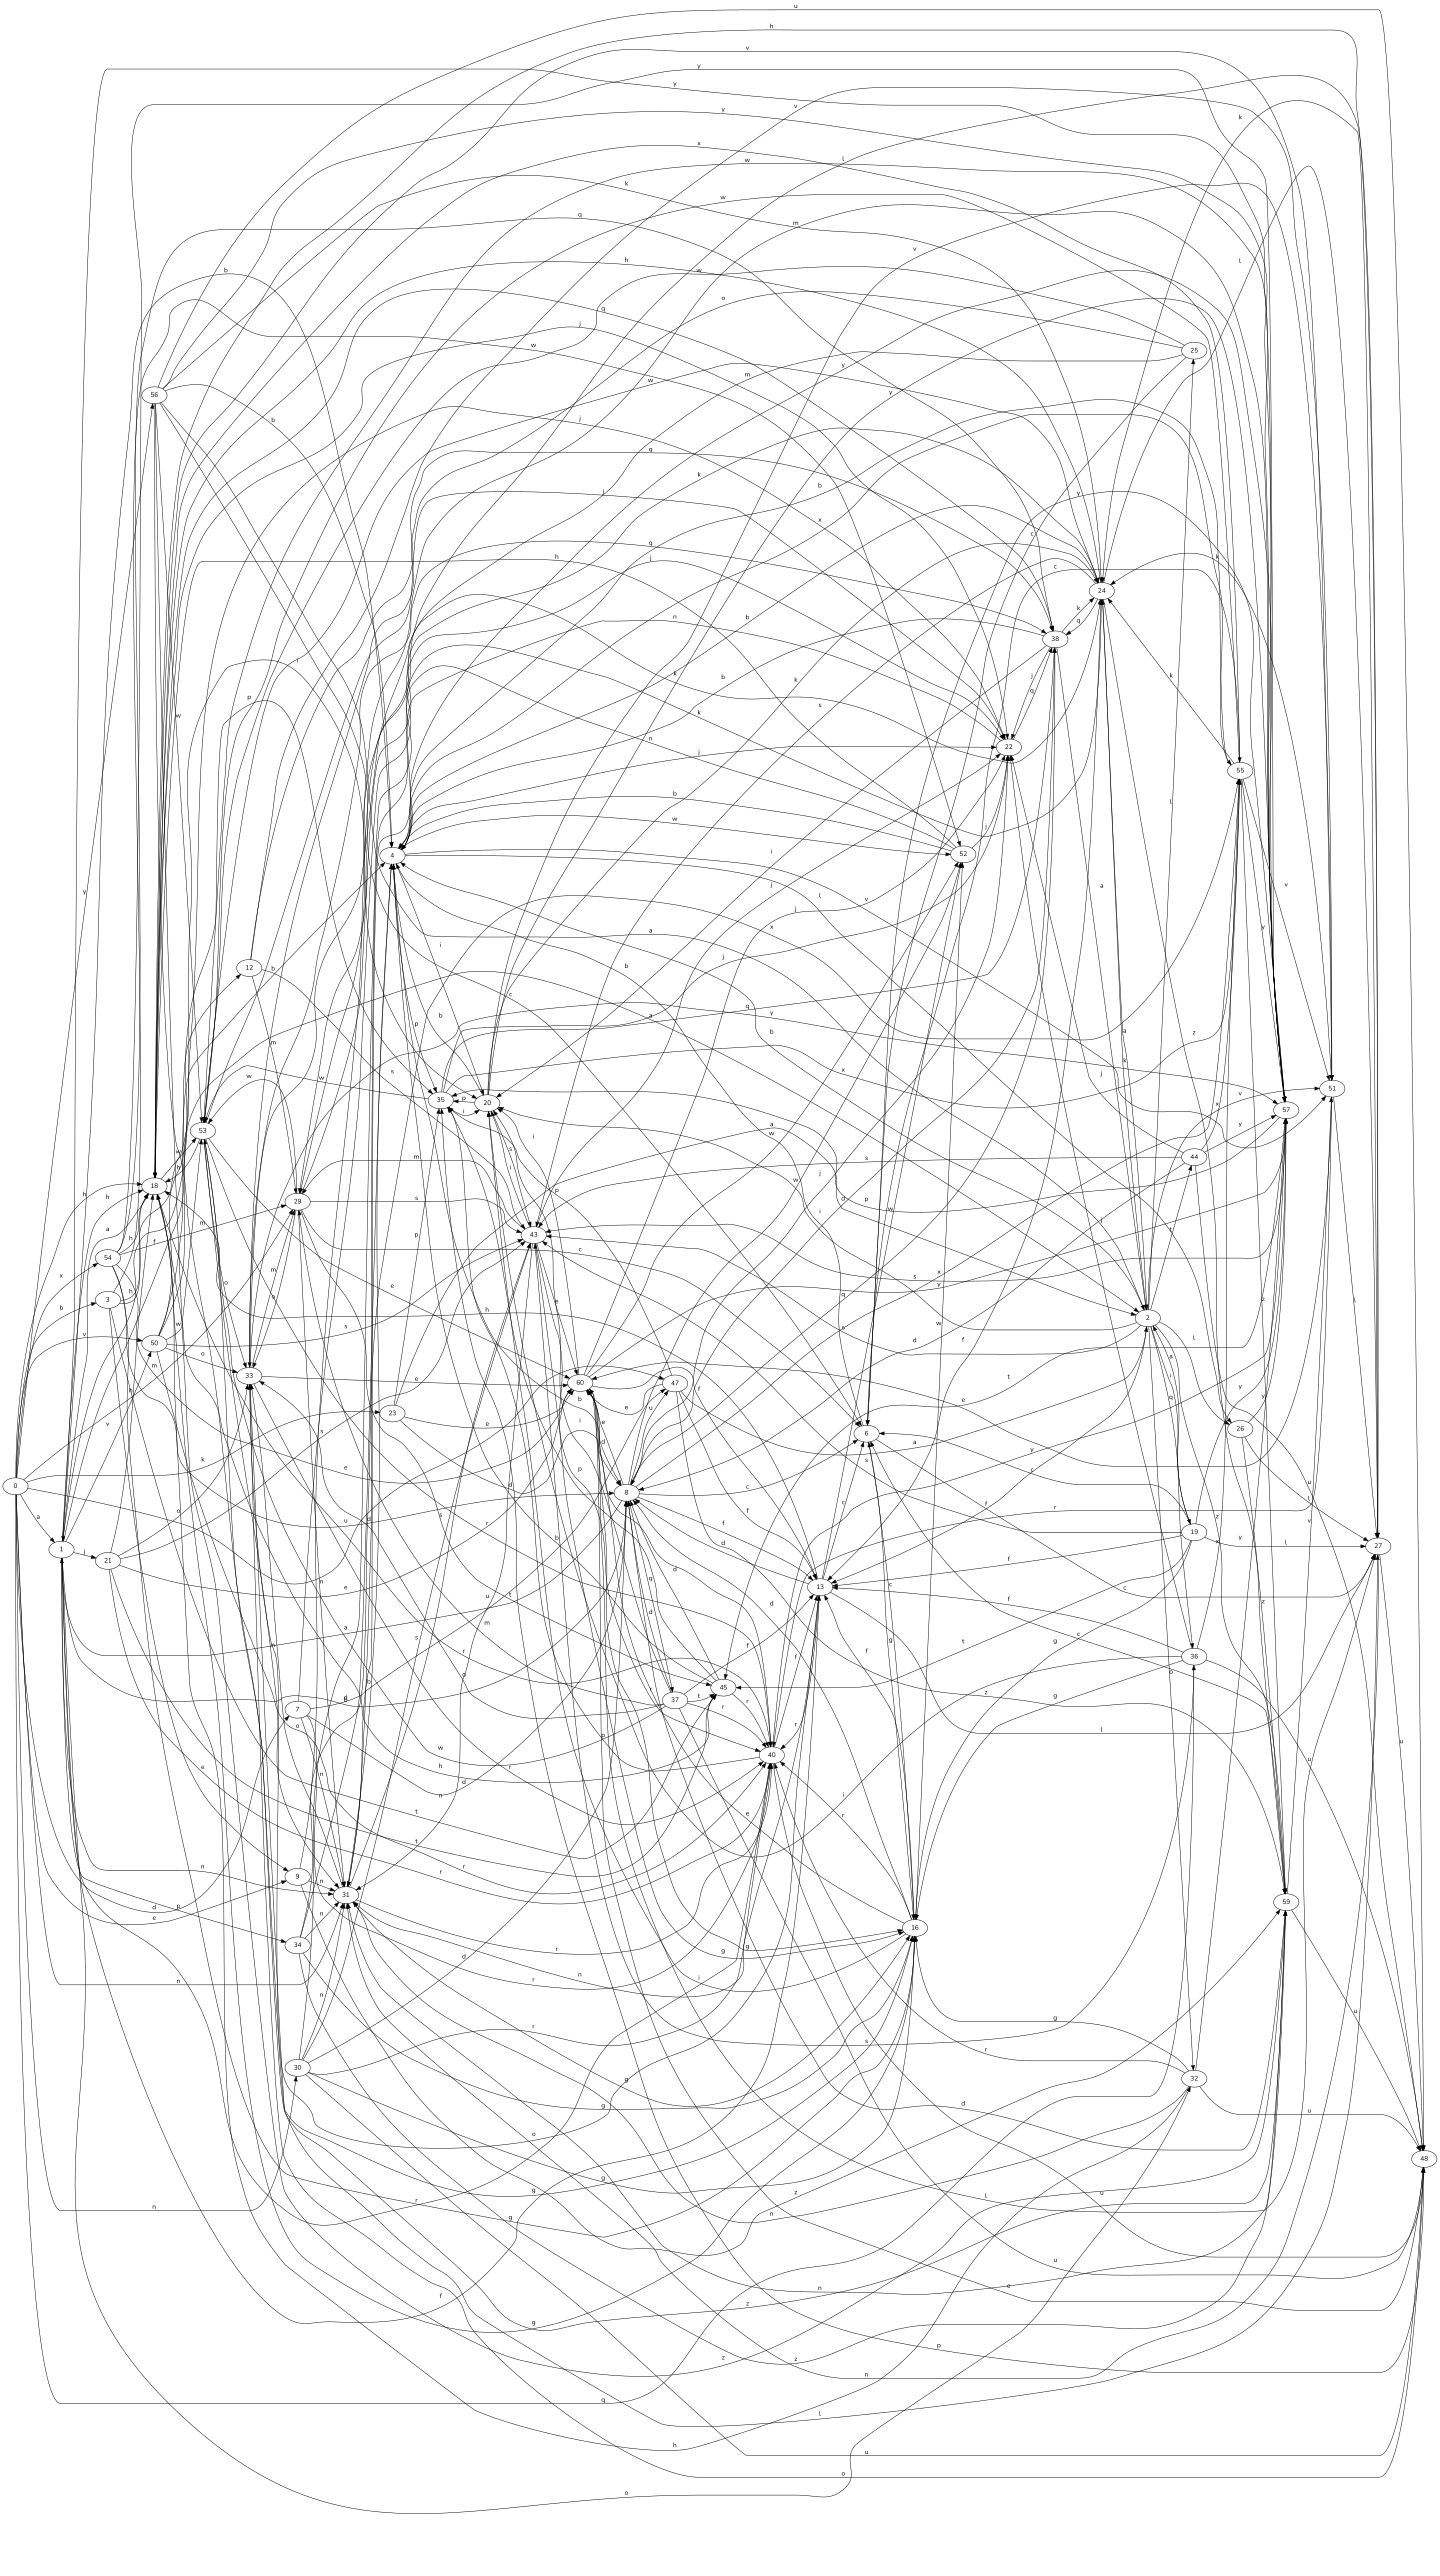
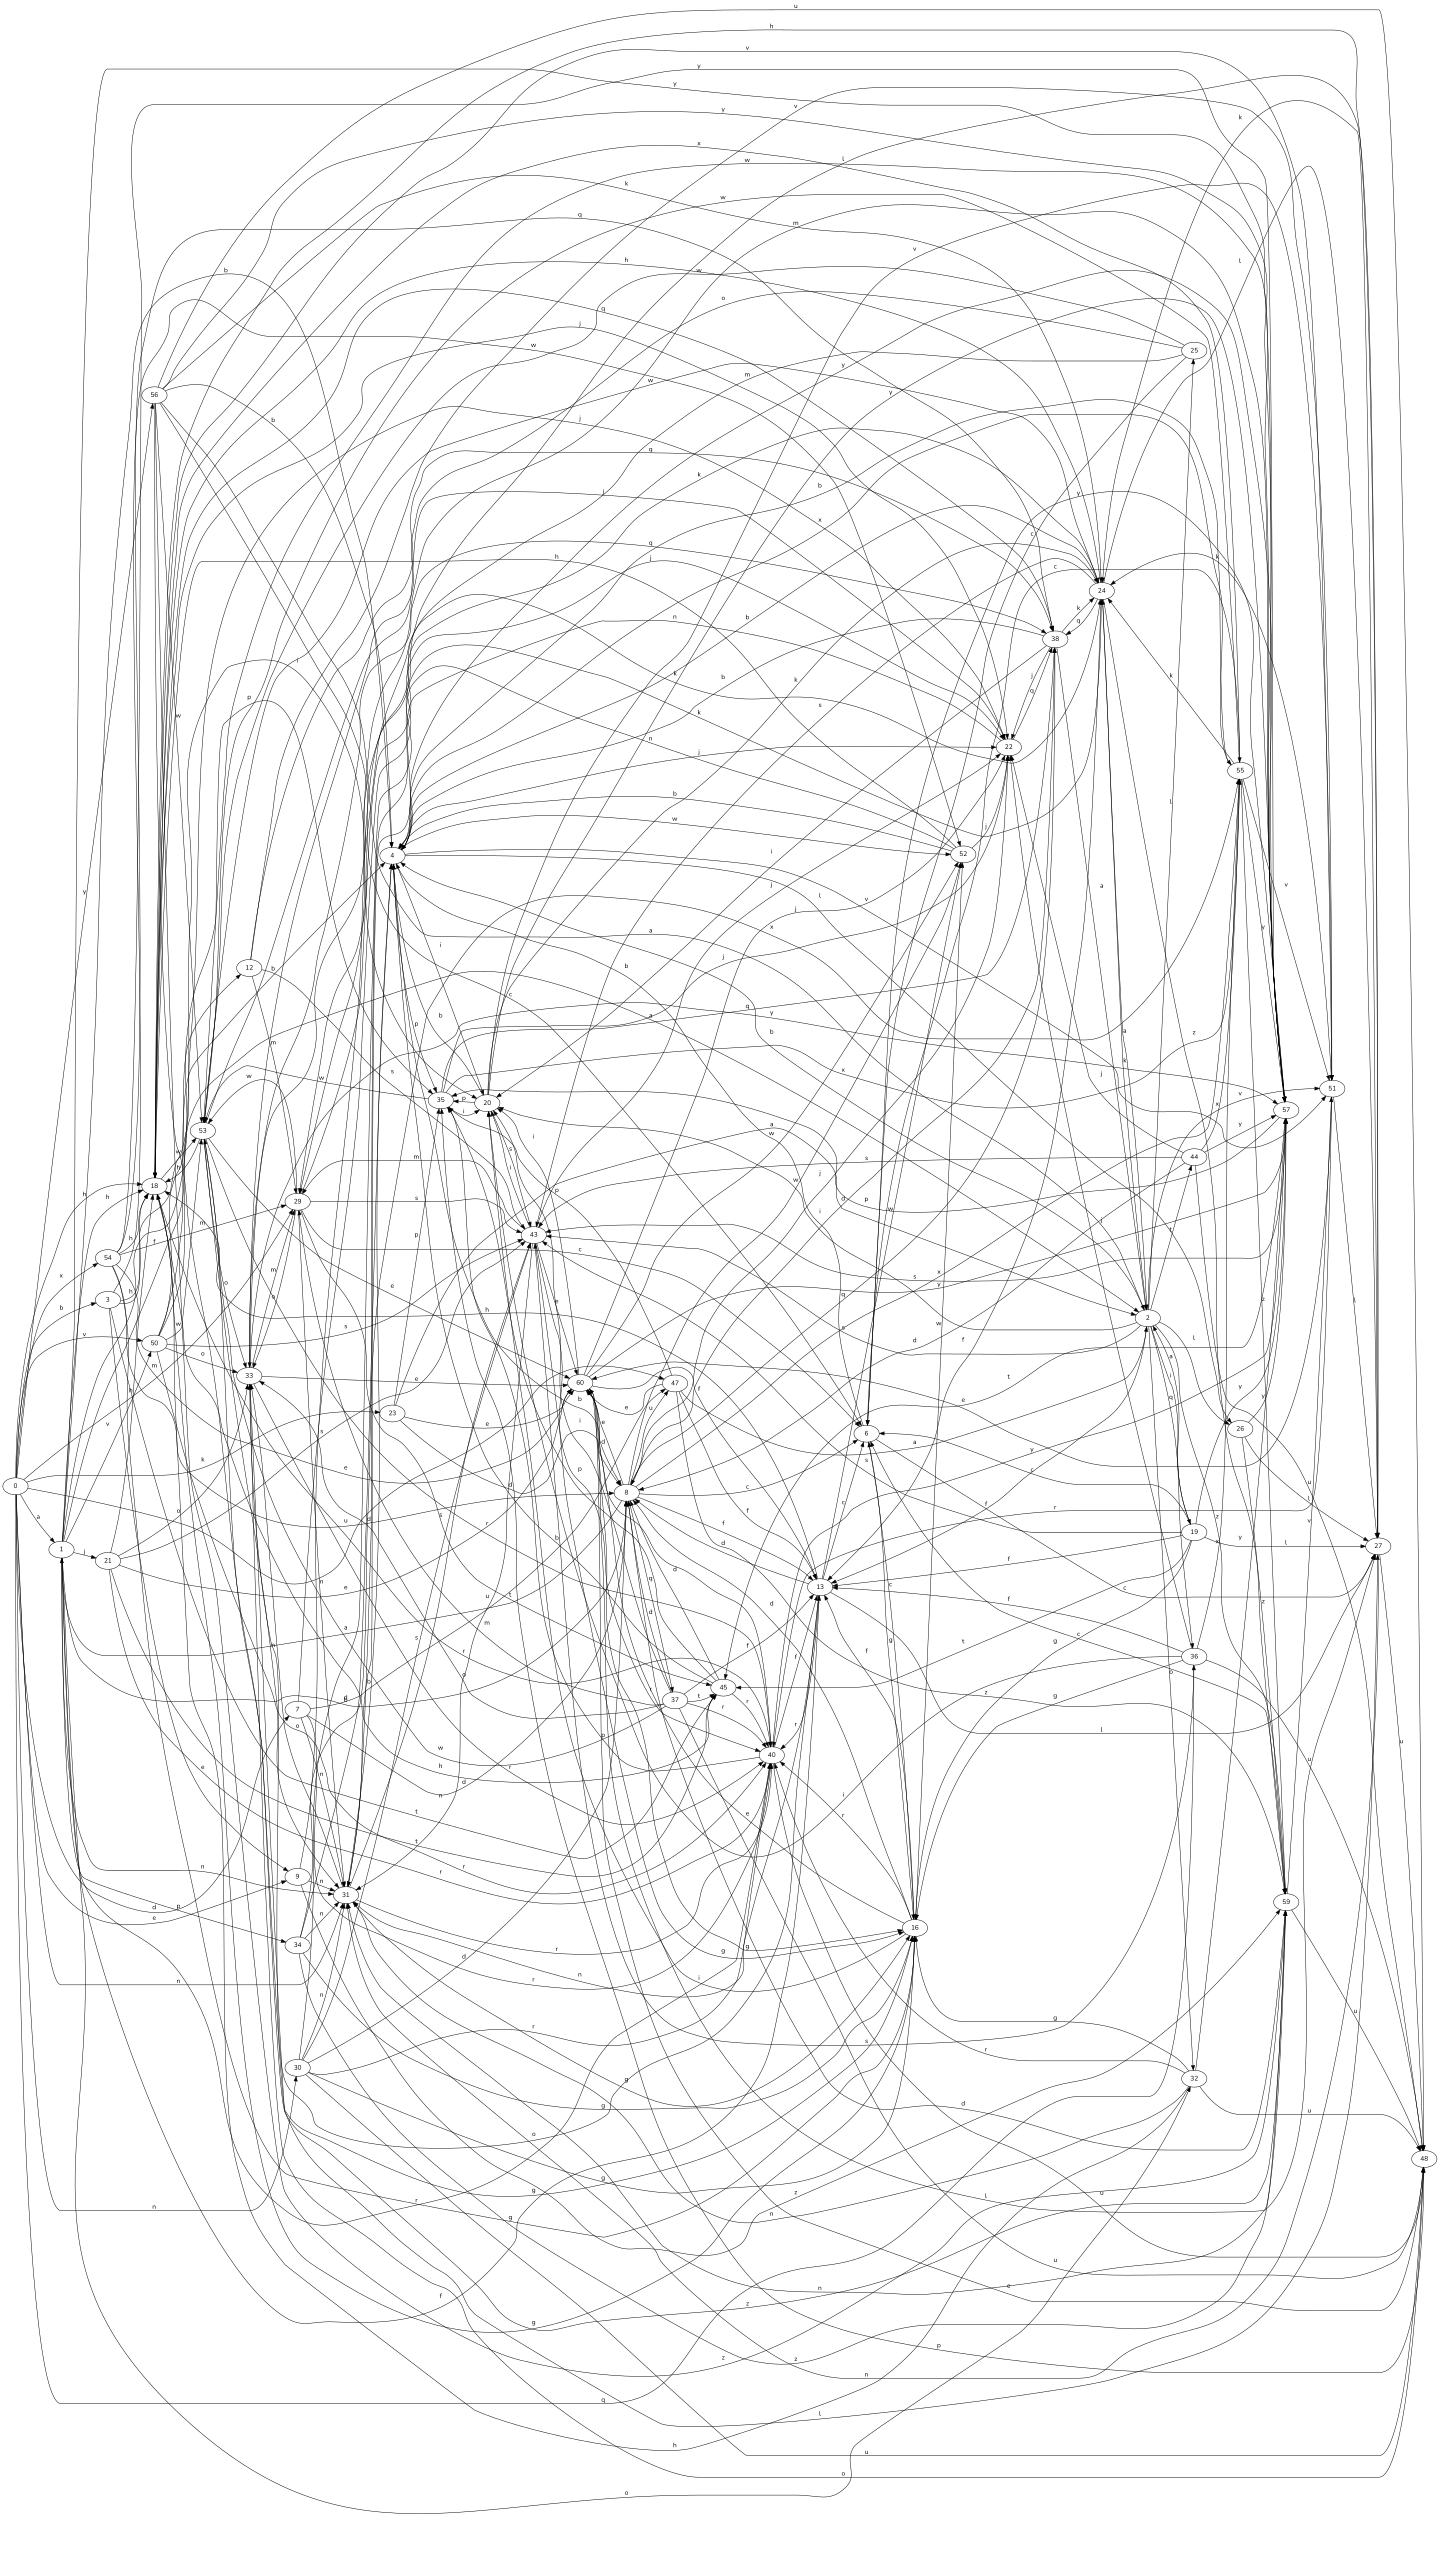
edge "18" -> "1": removed, label "a"
